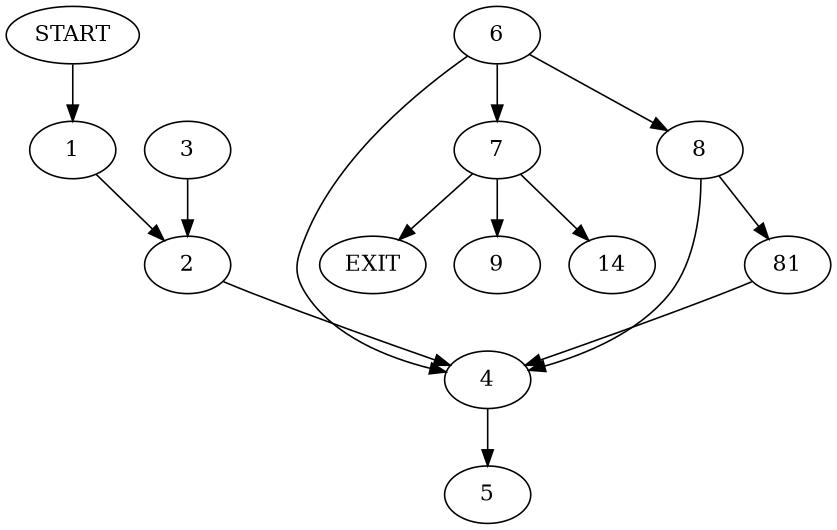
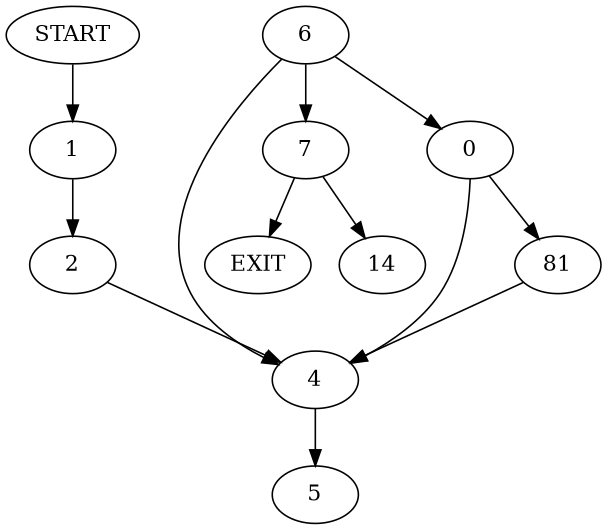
node "3": removed
node "8": label "8" -> "0"
node "9": removed
